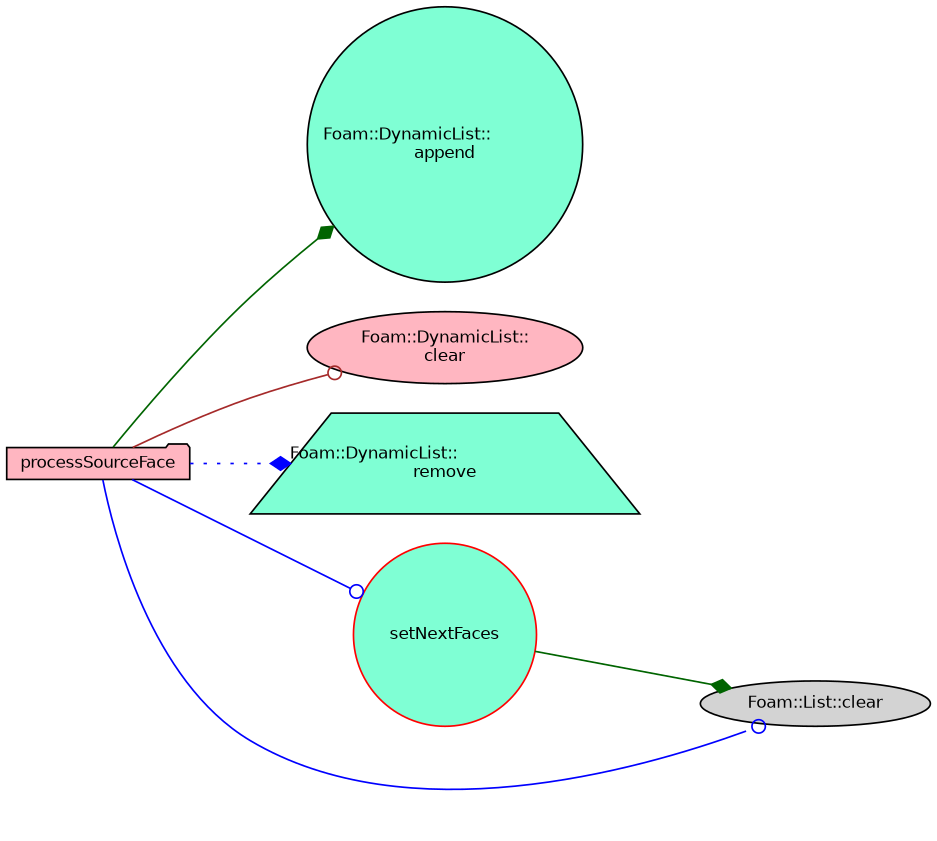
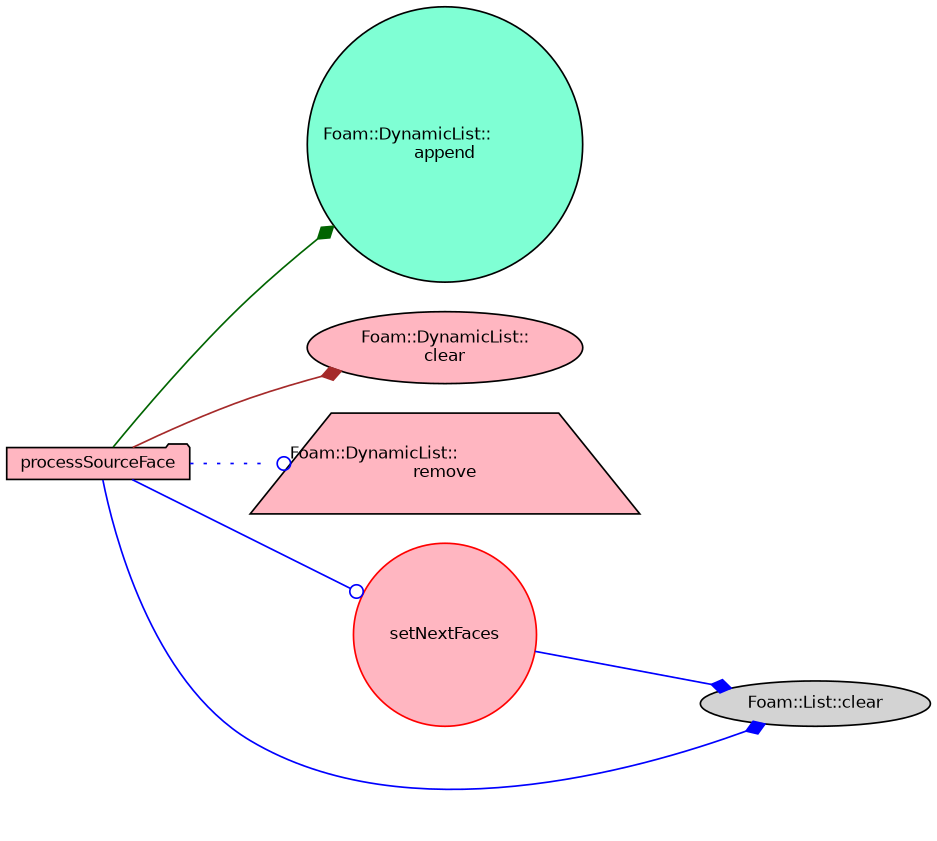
edge "processSourceFace" -> "Foam::DynamicList:: clear": arrowhead odot -> diamond
edge "processSourceFace" -> "Foam::DynamicList:: remove": arrowhead diamond -> odot
node "Foam::DynamicList:: remove": fillcolor aquamarine -> lightpink
node "setNextFaces": fillcolor aquamarine -> lightpink
edge "setNextFaces" -> "Foam::List::clear": color darkgreen -> blue
edge "processSourceFace" -> "Foam::List::clear": arrowhead odot -> diamond
